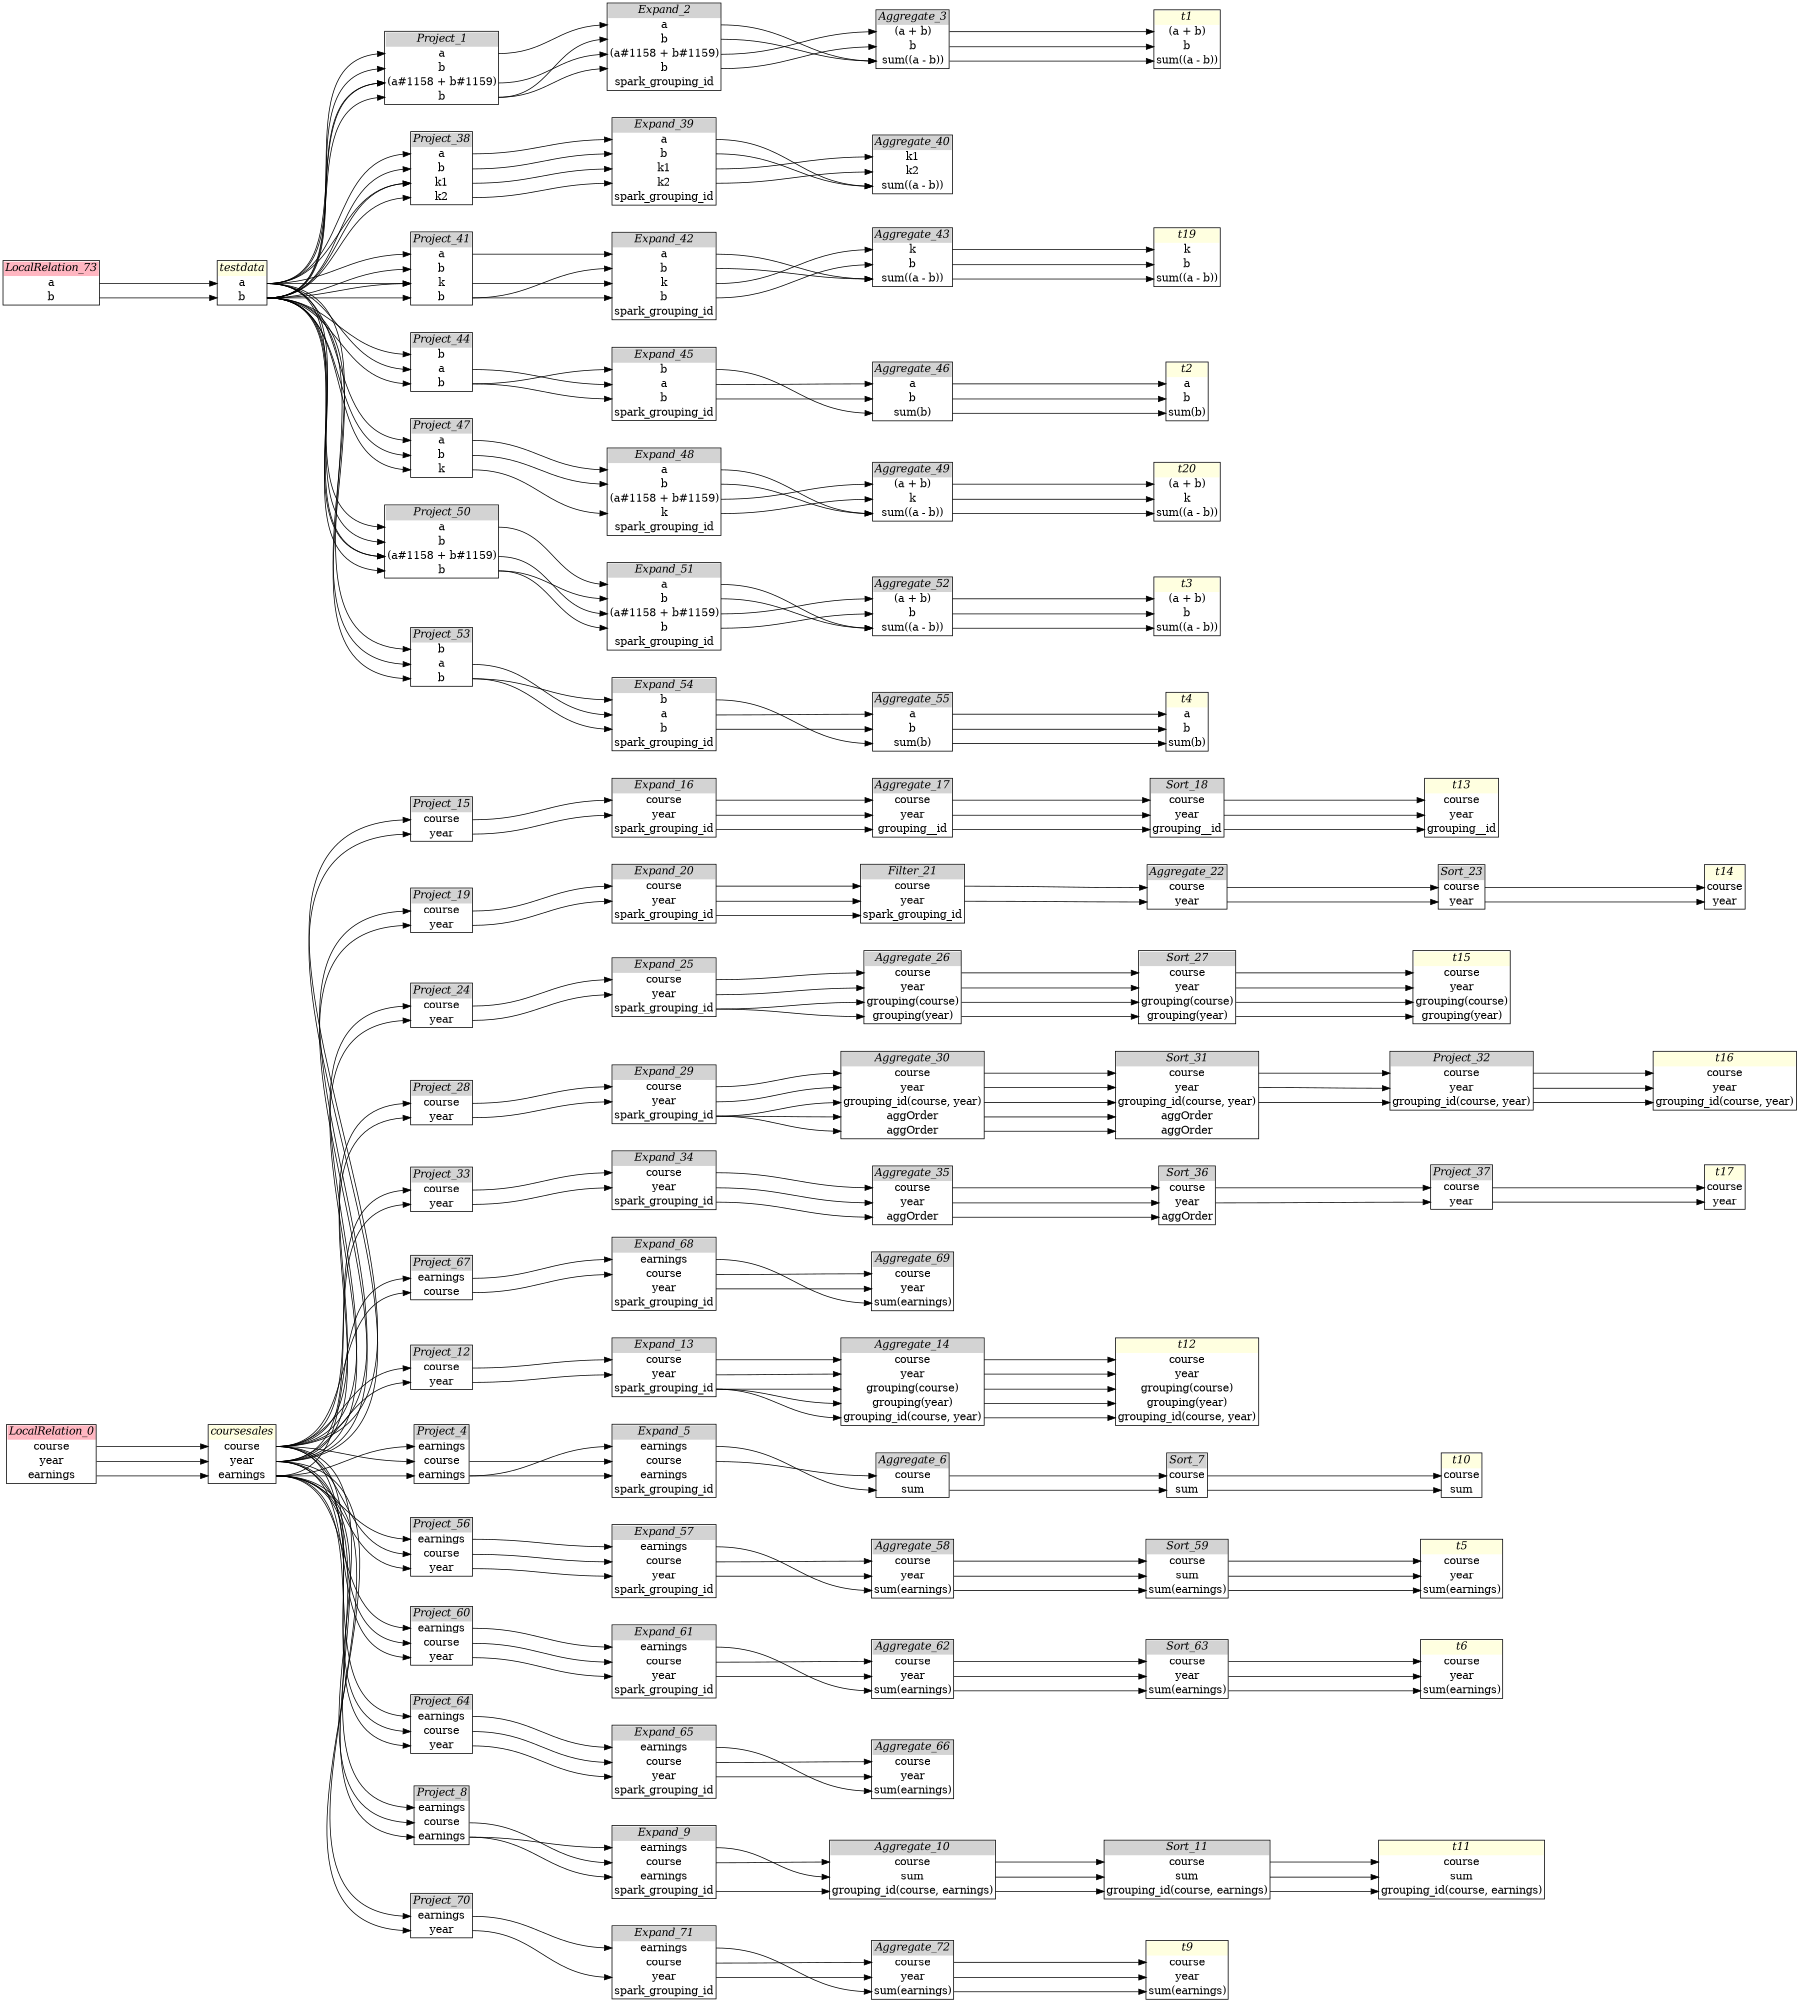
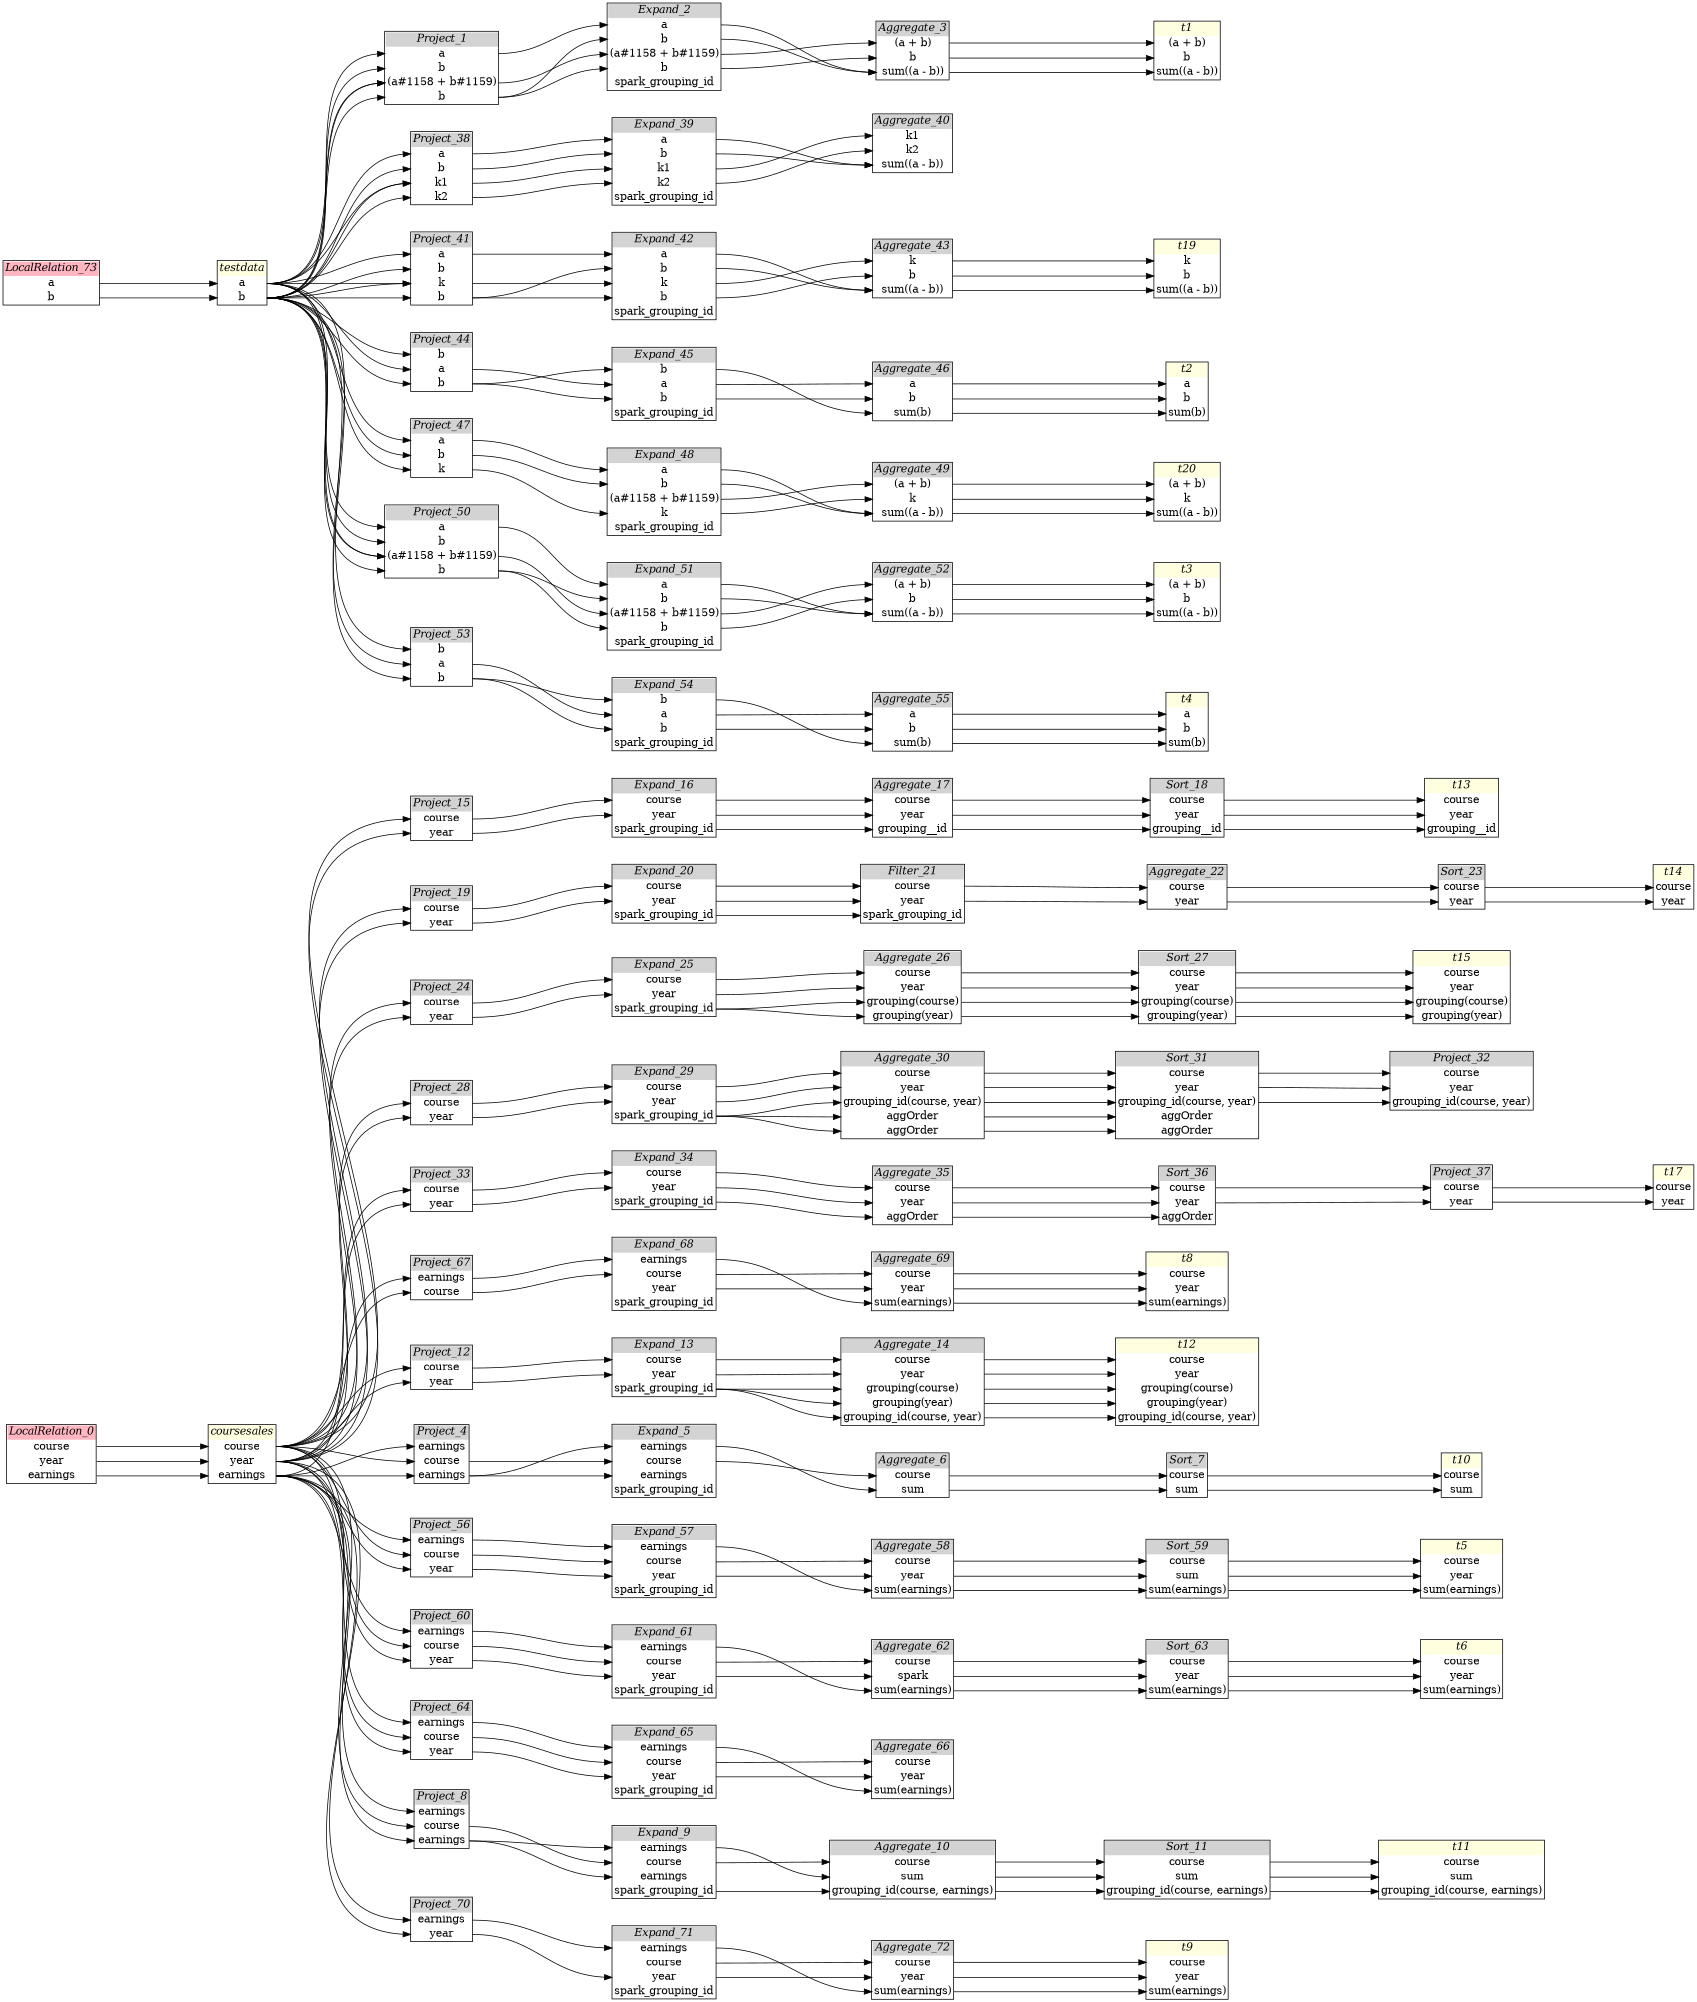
node "t16": removed
node "t8": added
node "Aggregate_62": text "year" -> "spark"
